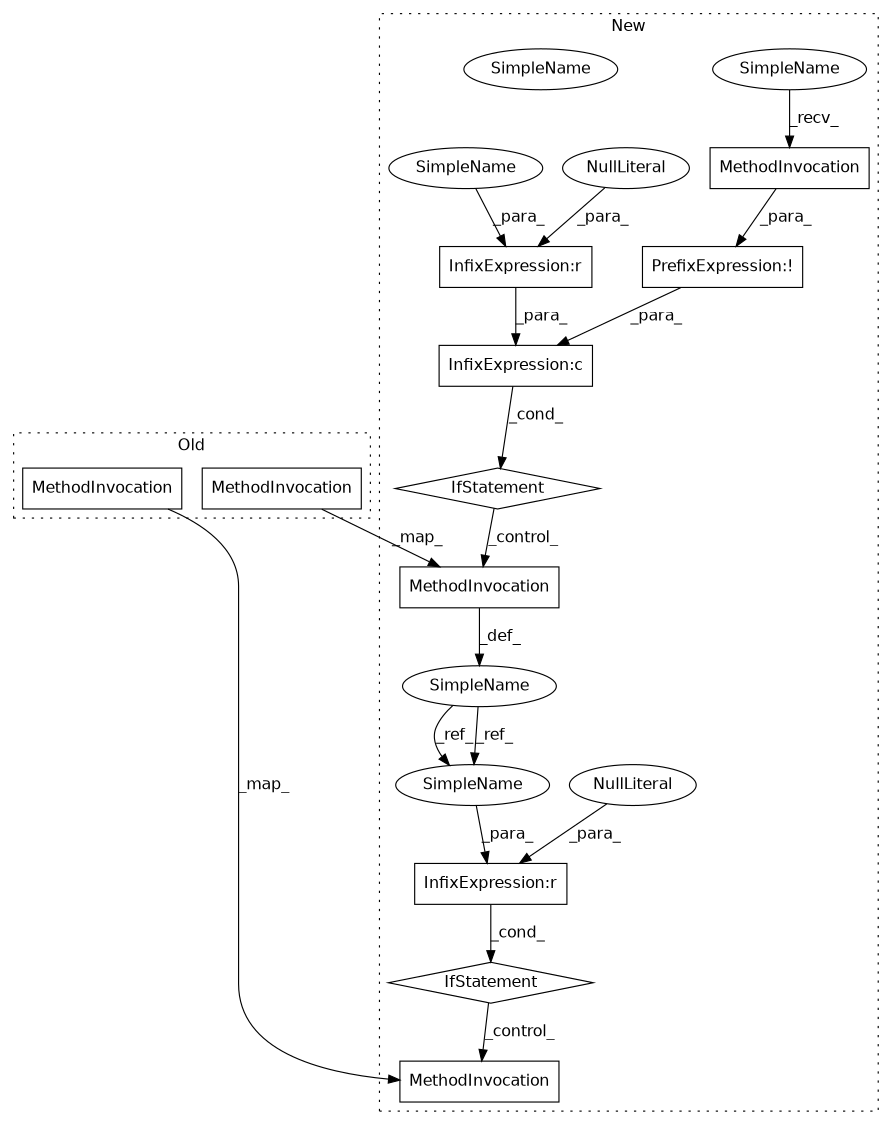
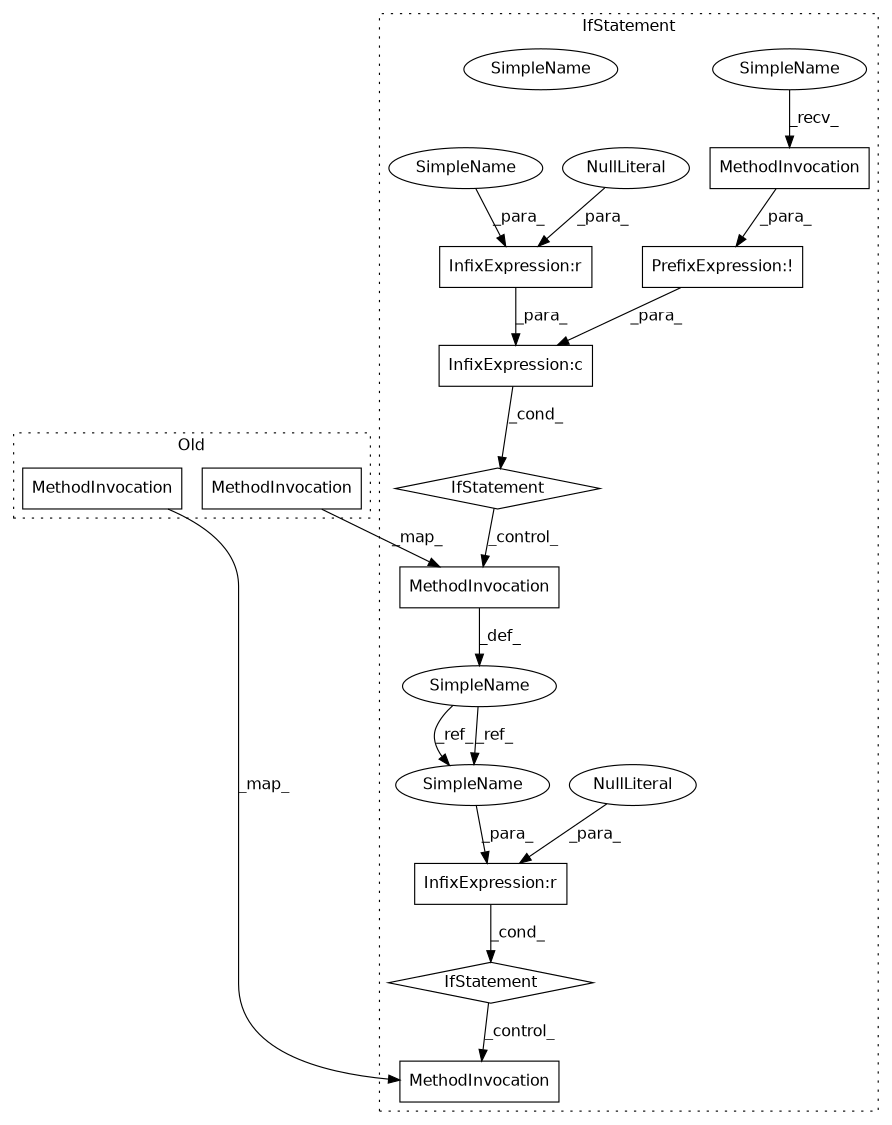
cluster "New": label "New" -> "IfStatement"
